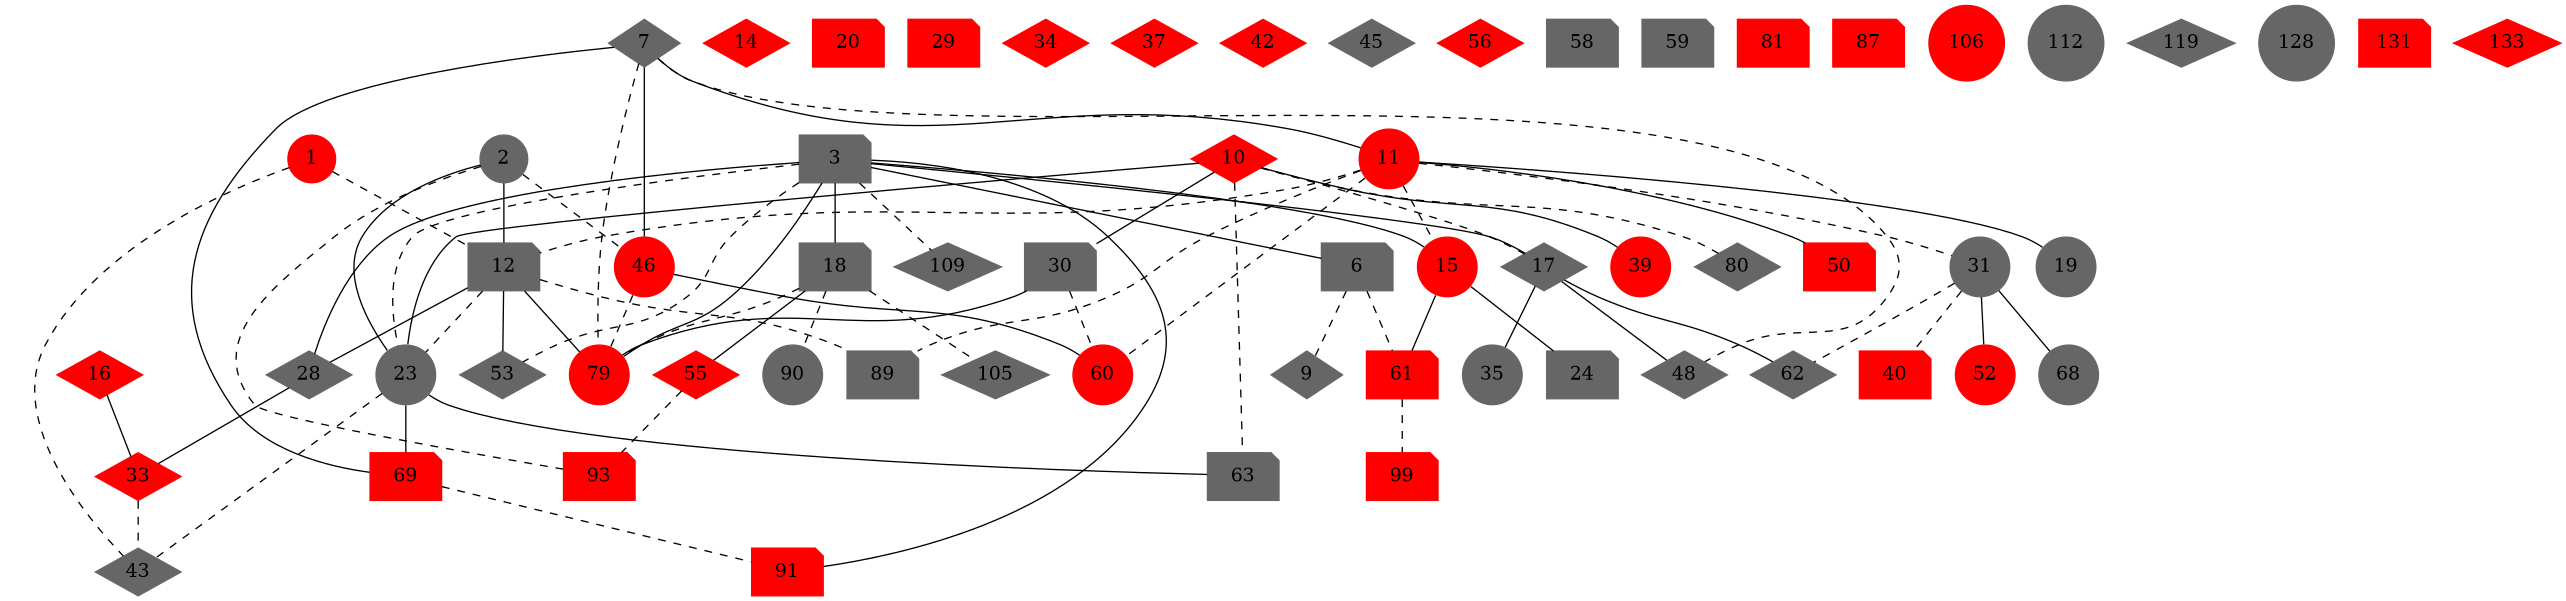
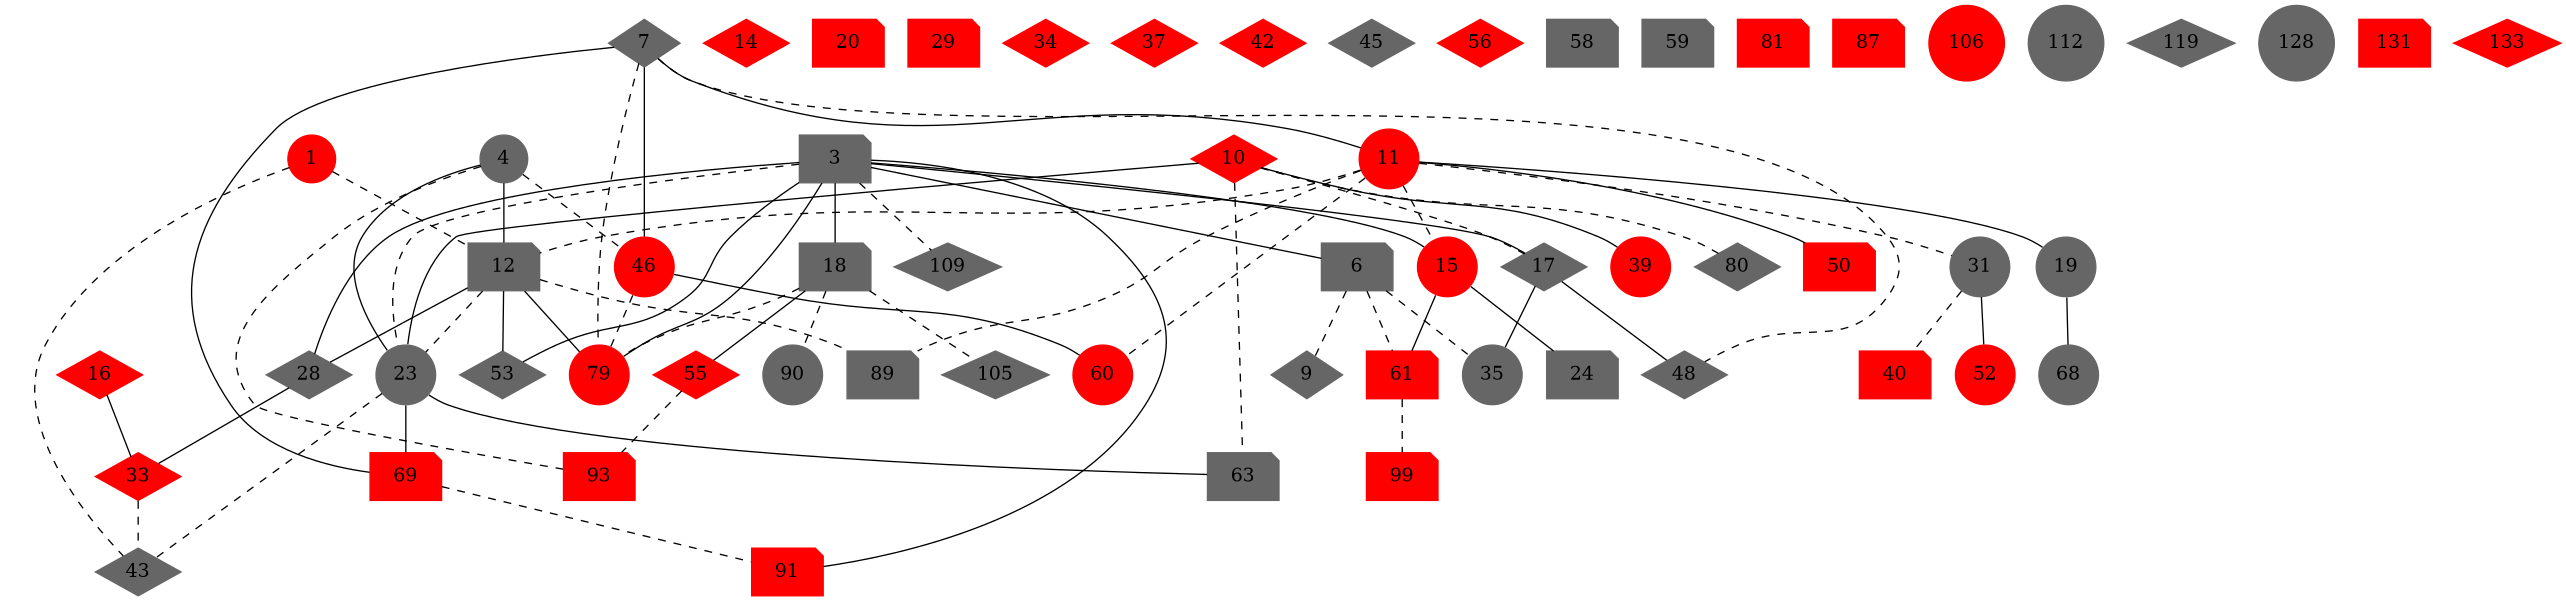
node "2": label "2" -> "4"
node "30": removed
edge "3" -- "53": style dashed -> solid
edge "31" -- "68": now "19" -- "68"
edge "6" -- "35": added
node "62": removed
